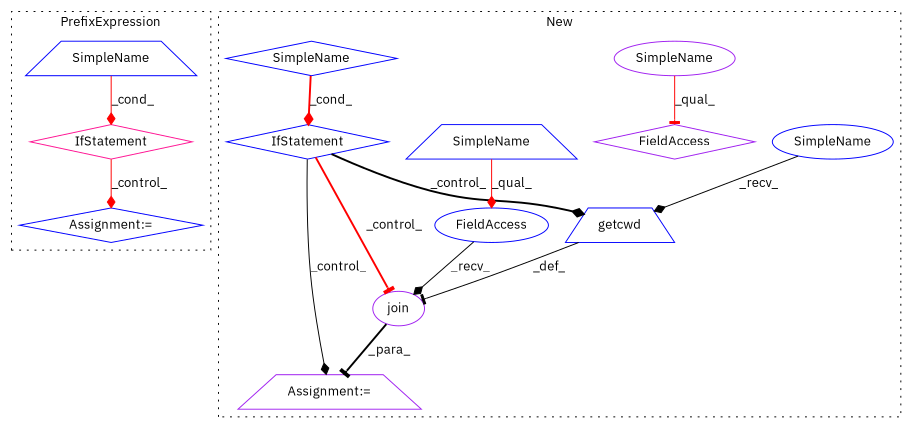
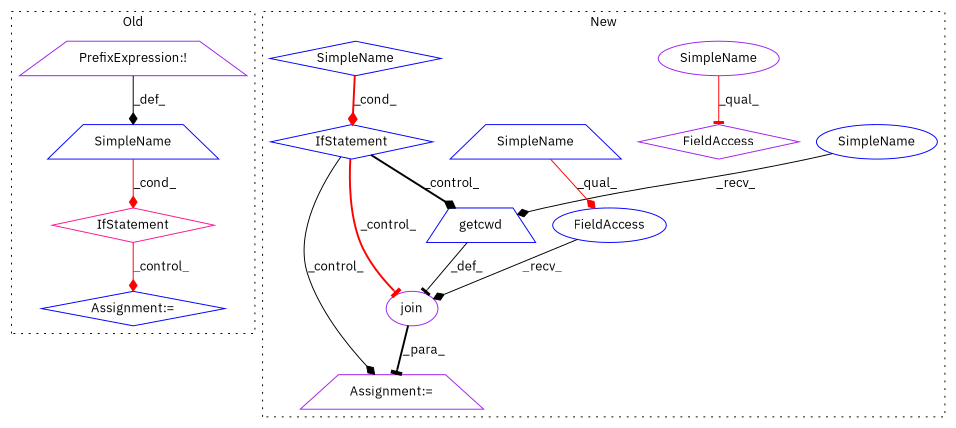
cluster "PrefixExpression": label "PrefixExpression" -> "Old"
node "PrefixExpression:!": added
